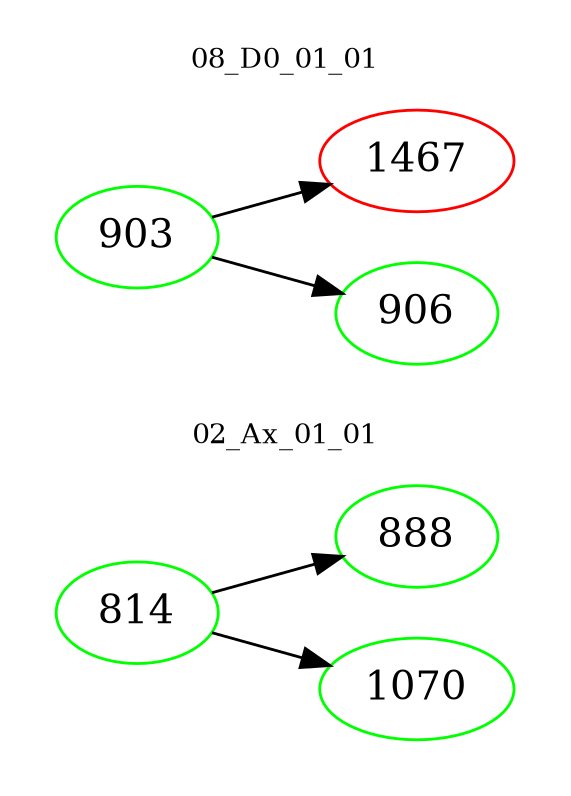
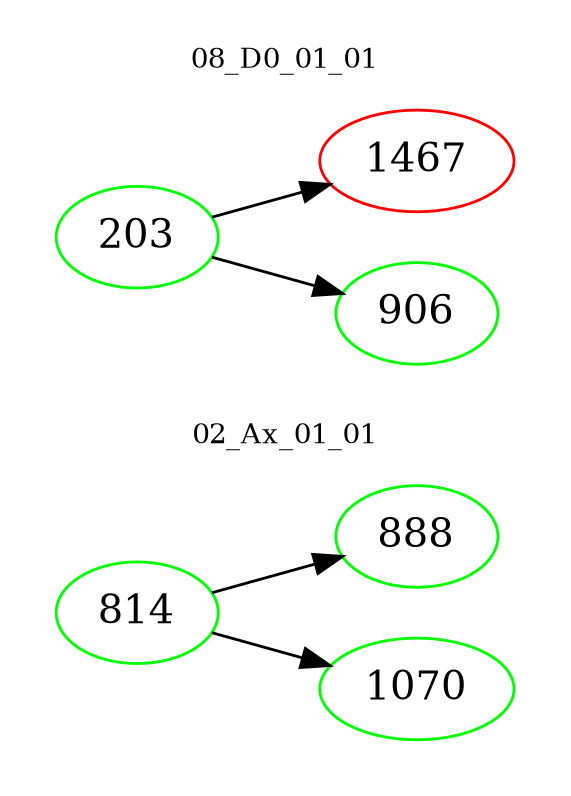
node "903": label "903" -> "203"
